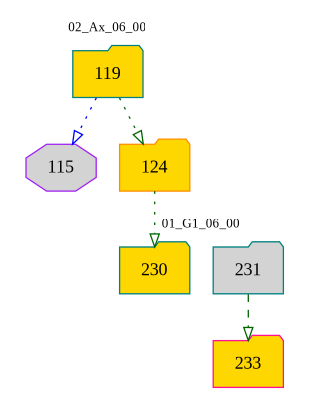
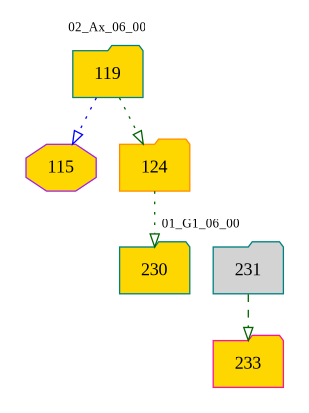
node "115": fillcolor lightgrey -> gold
